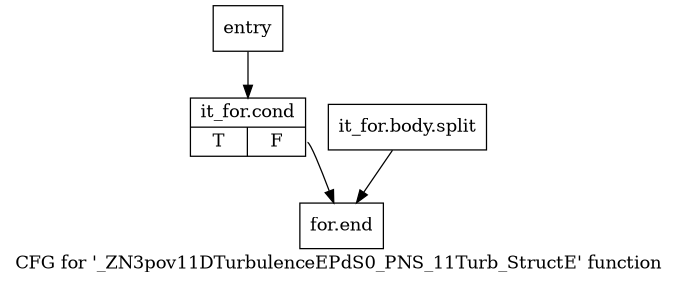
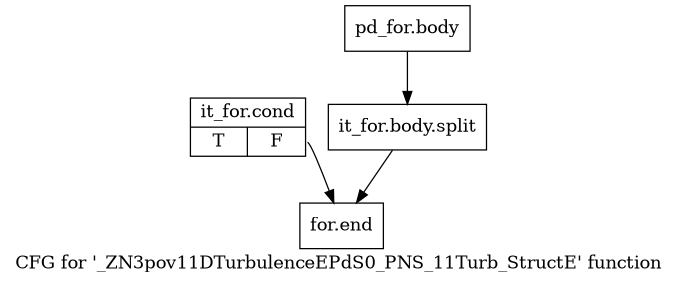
node "entry": removed
node "pd_for.body": added
